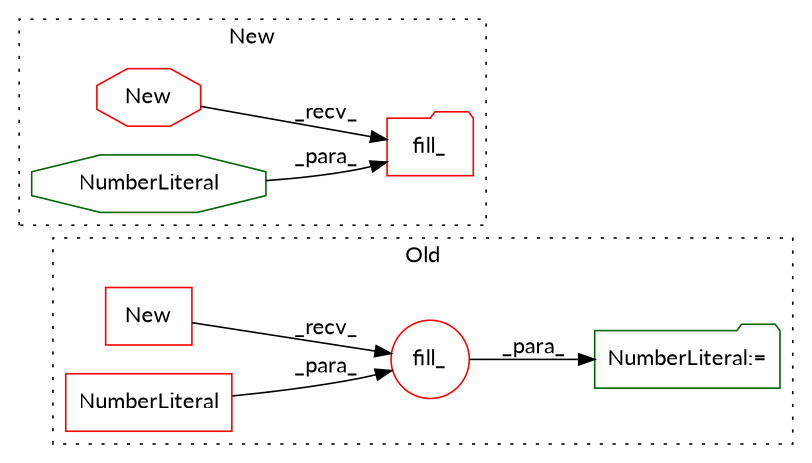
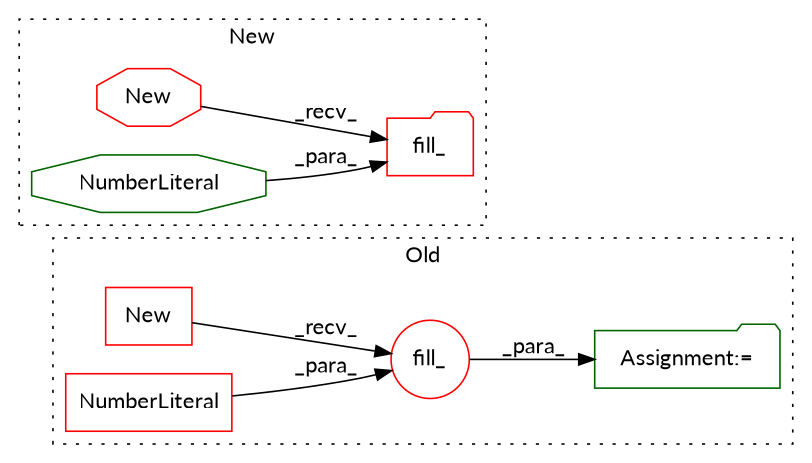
node "NumberLiteral:=": label "NumberLiteral:=" -> "Assignment:="
